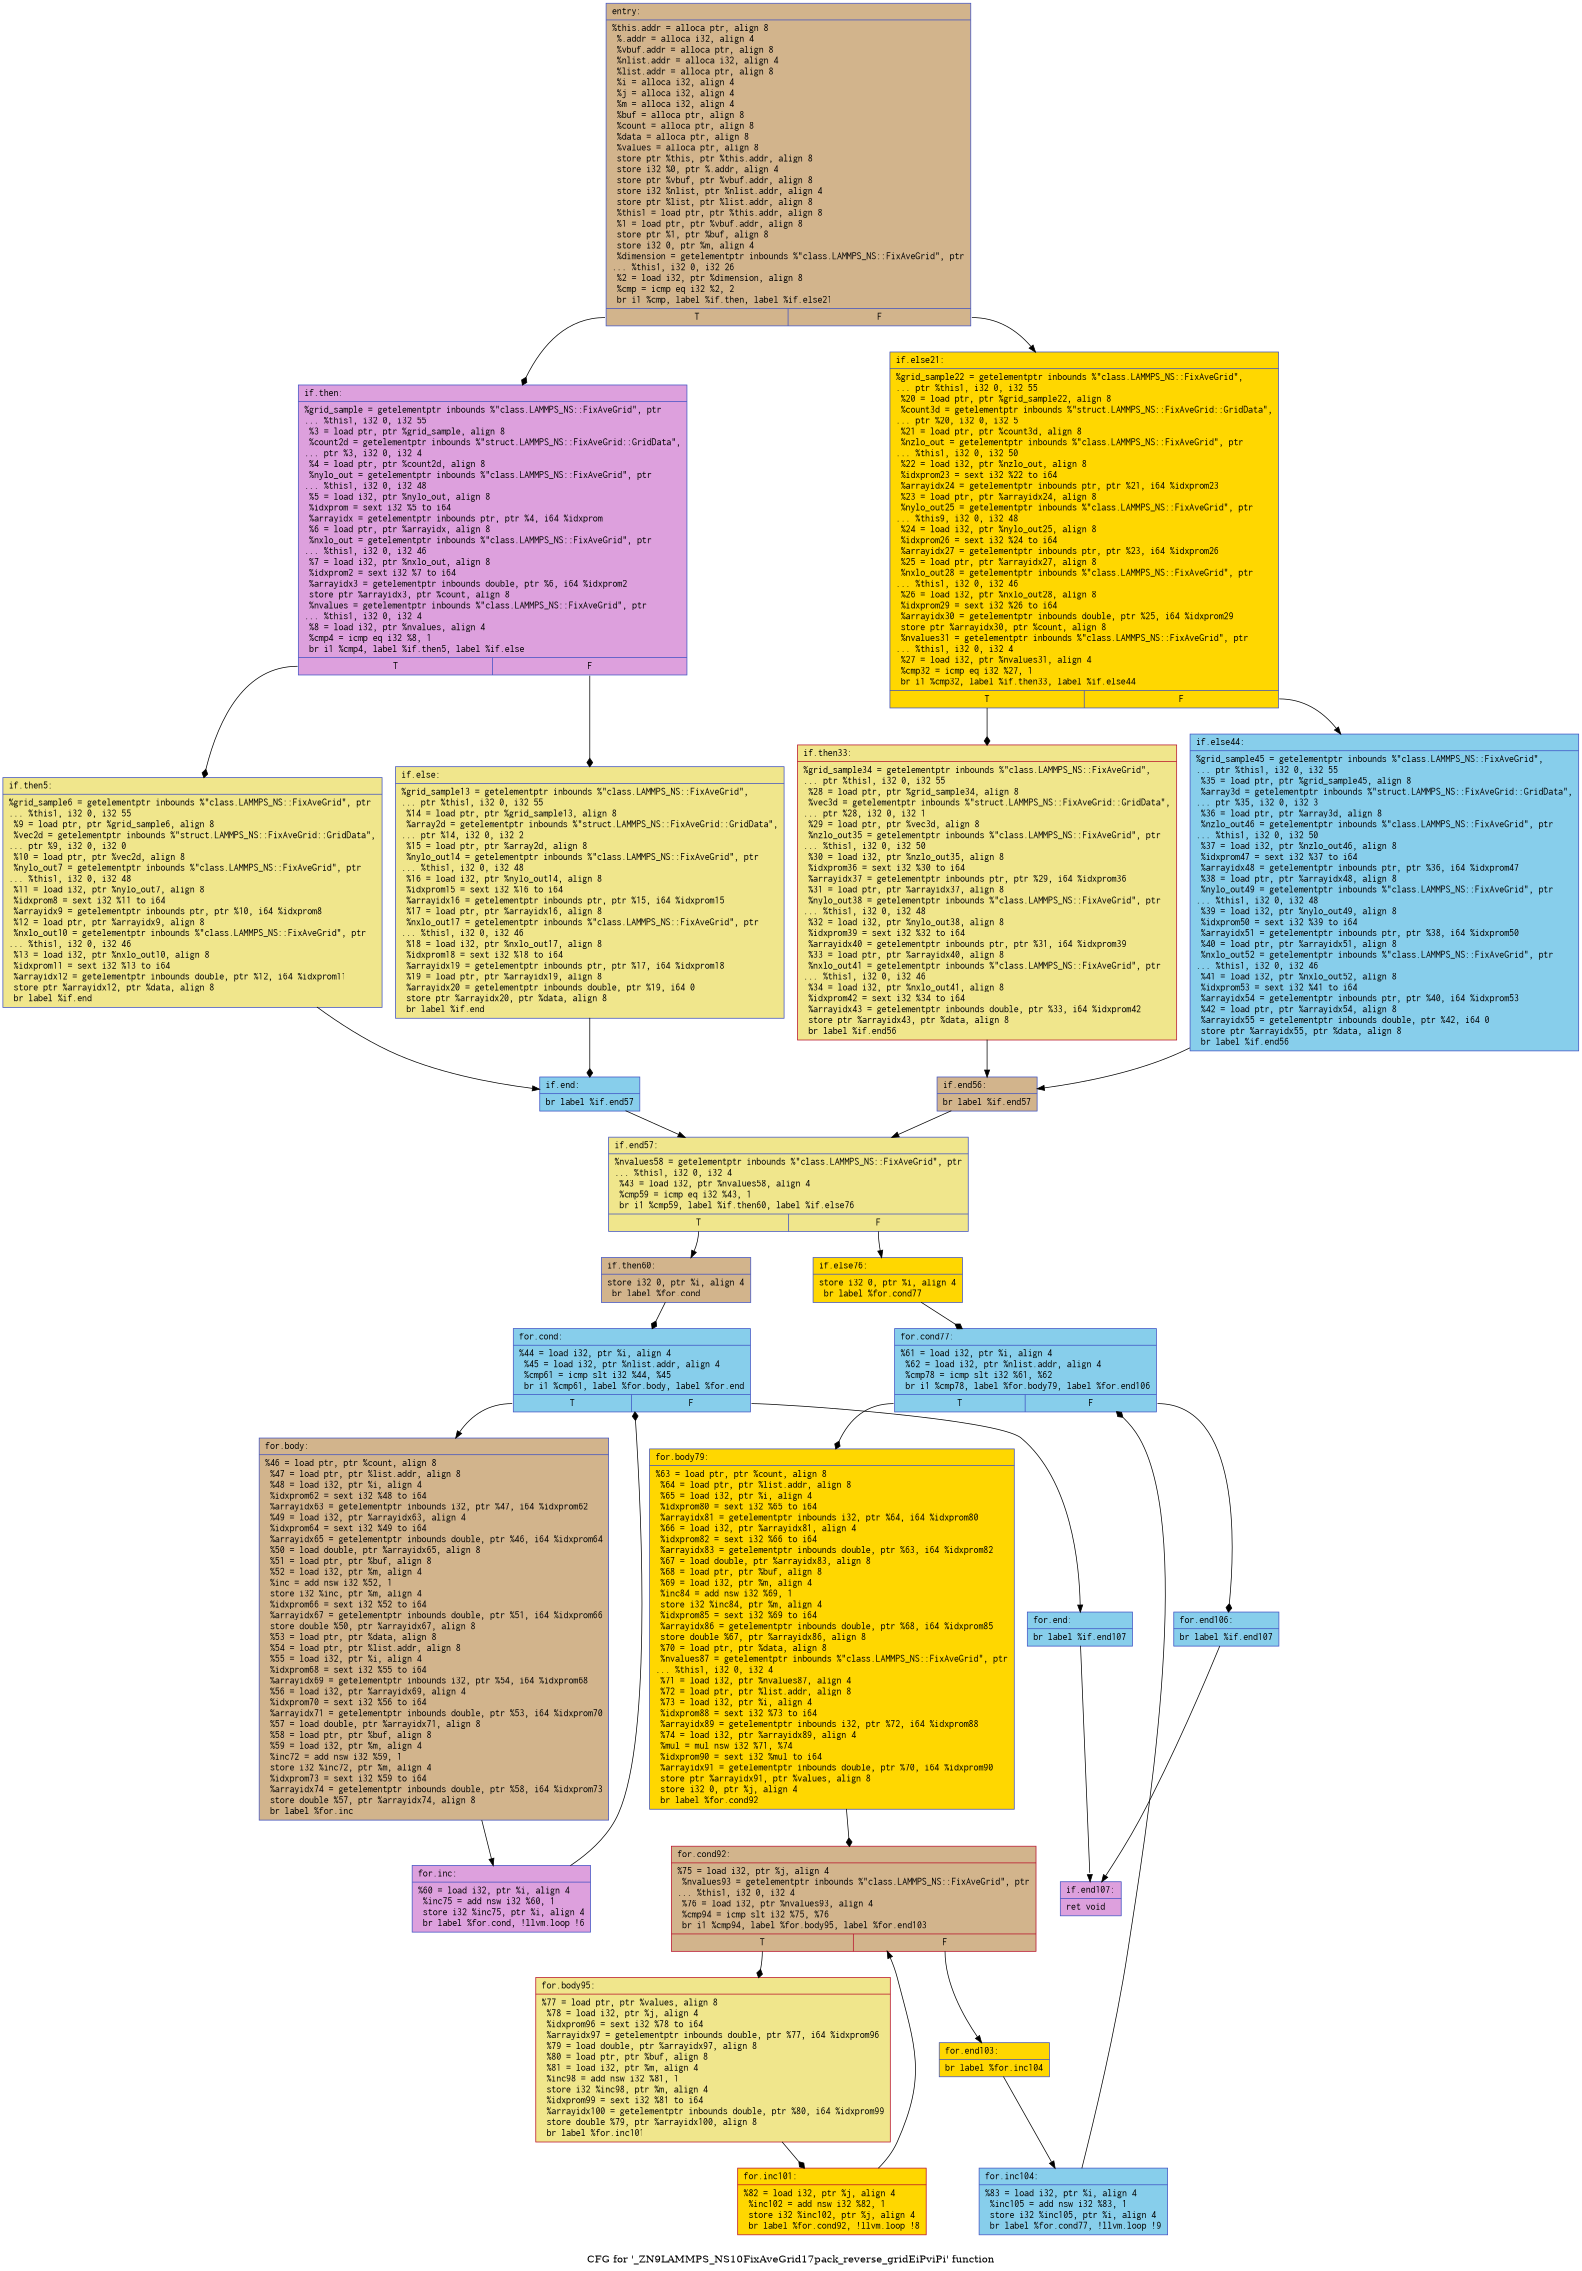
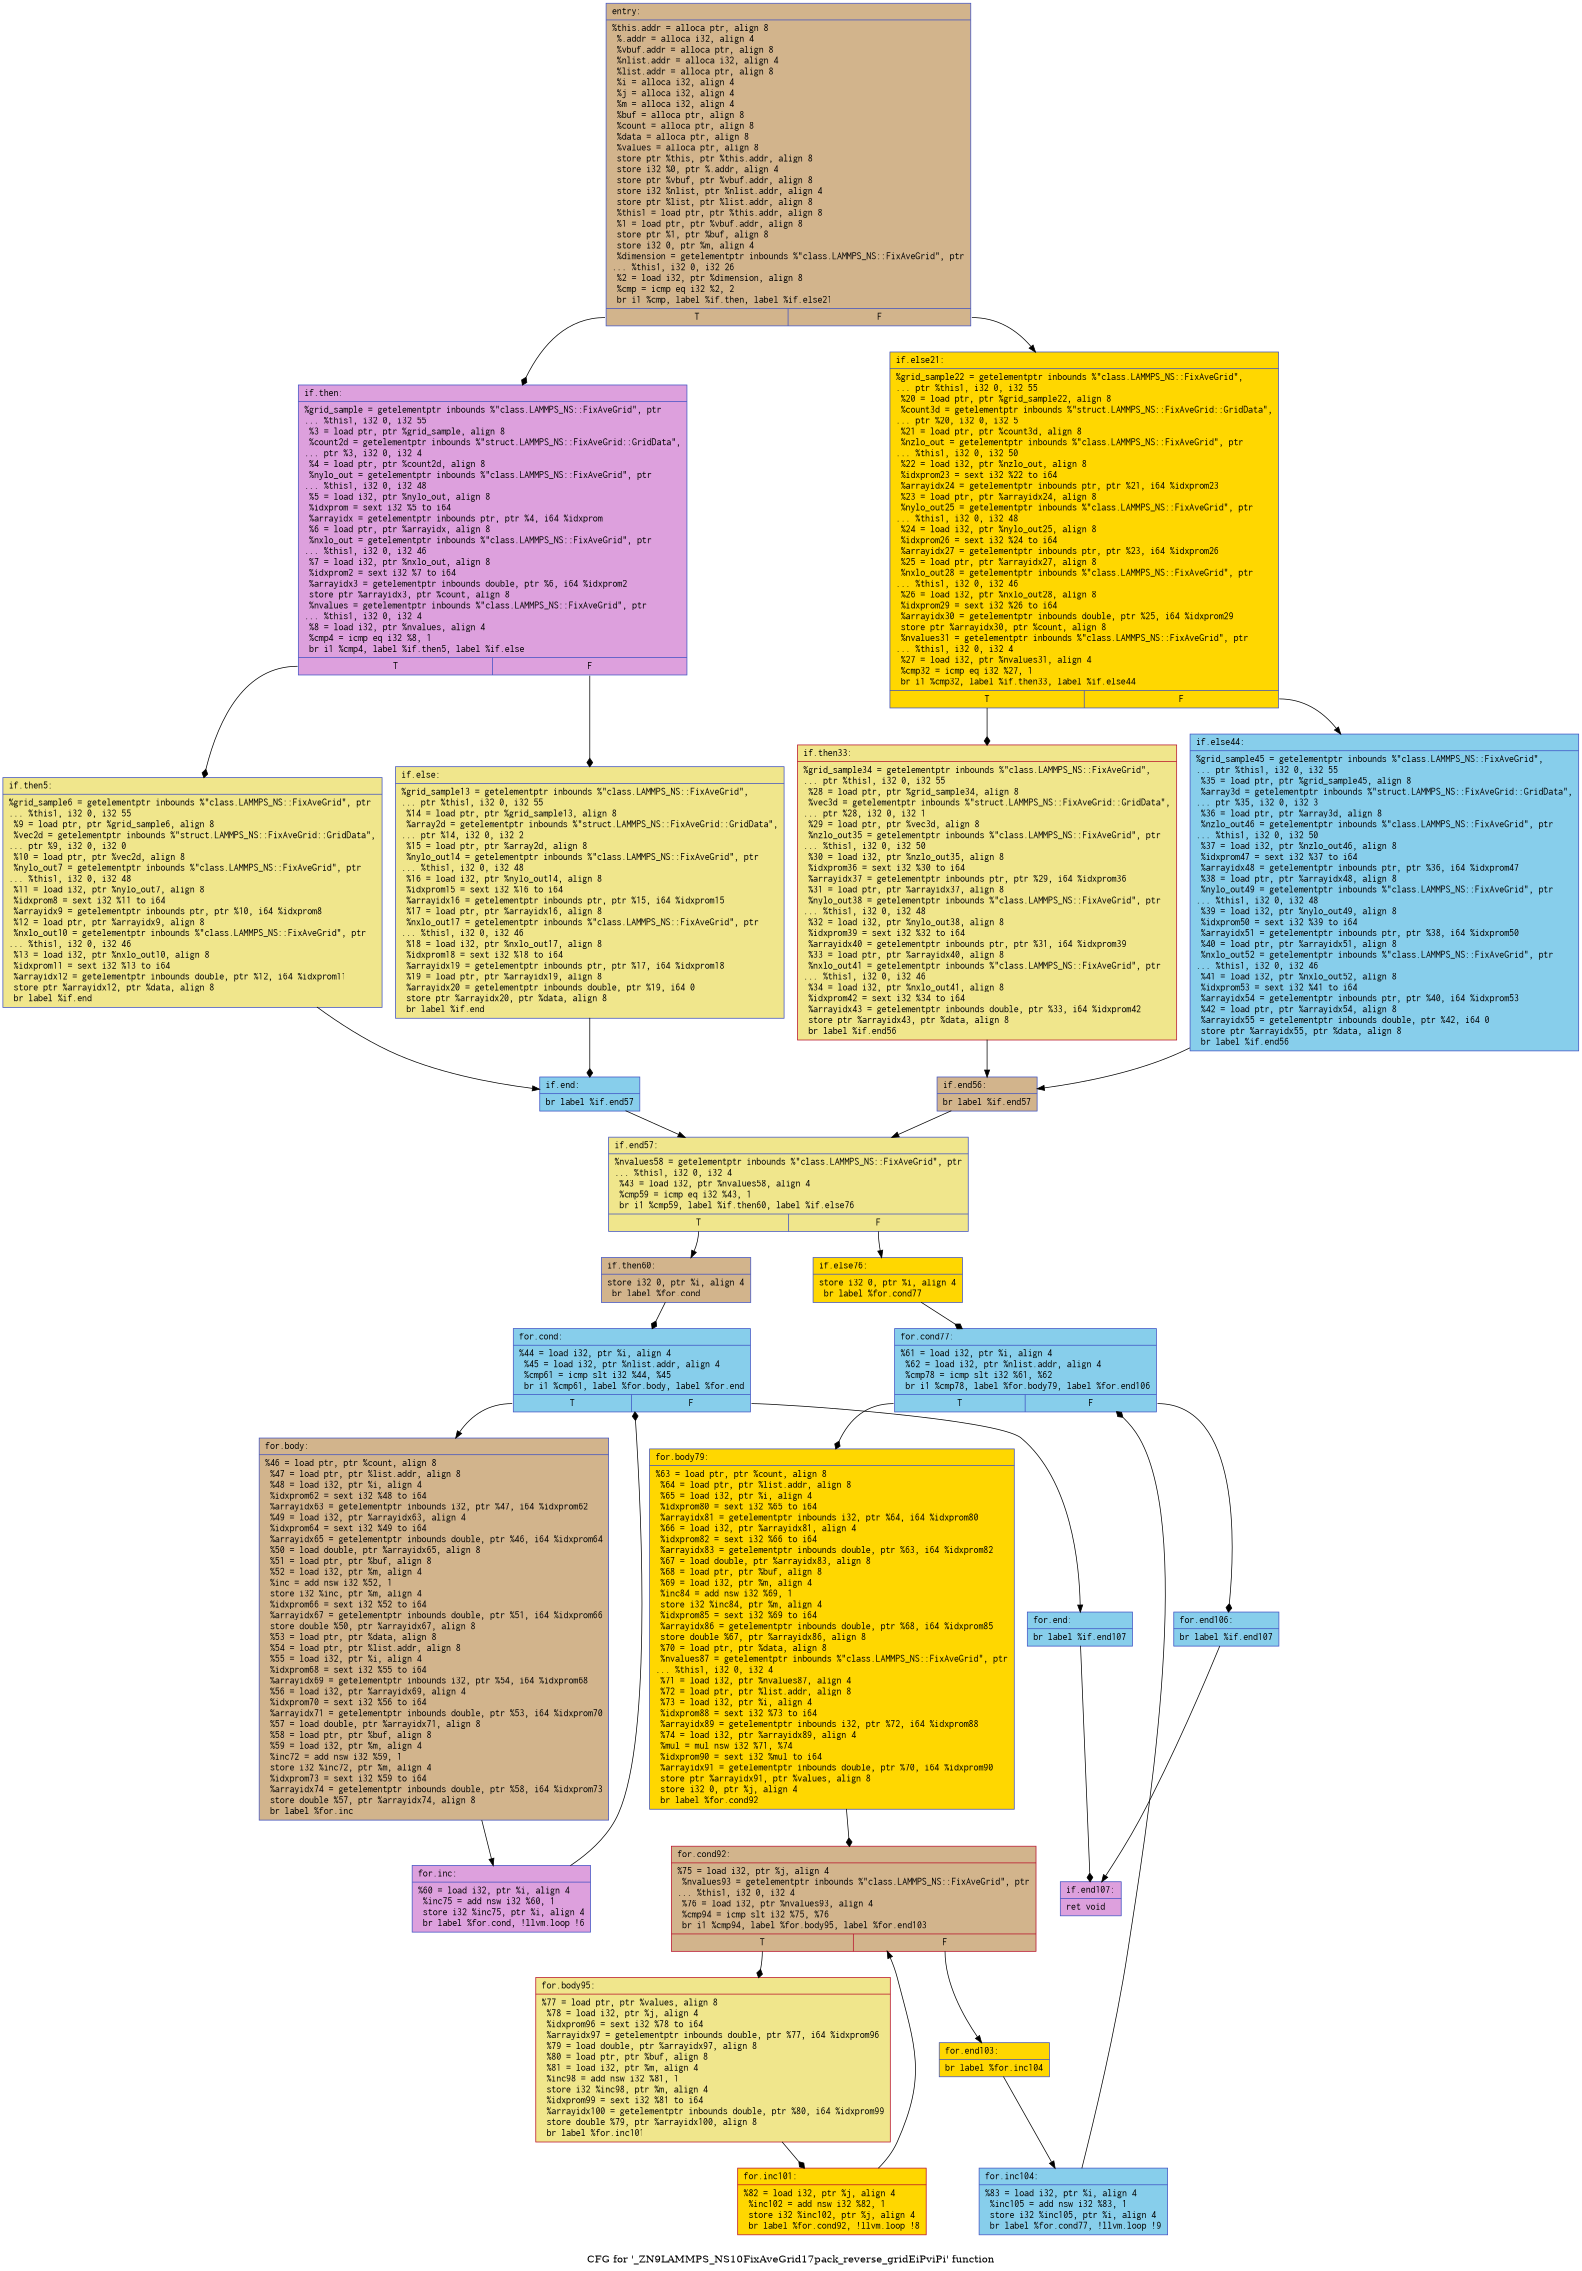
node "if.else21:": text "... %this9, i32 0, i32 48" -> "... %this1, i32 0, i32 48"
edge "for.end:" -> "if.end107:": arrowhead normal -> diamond
